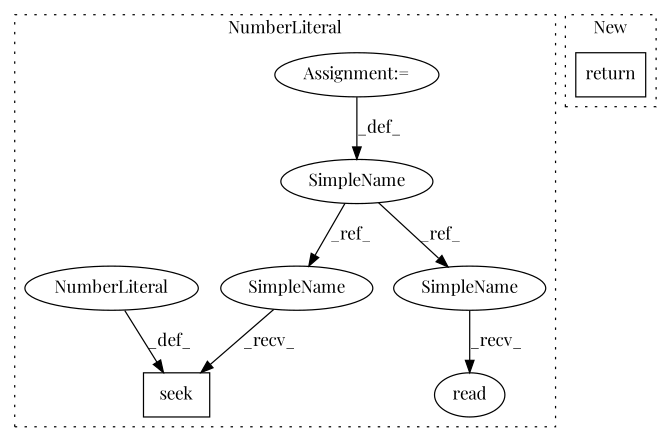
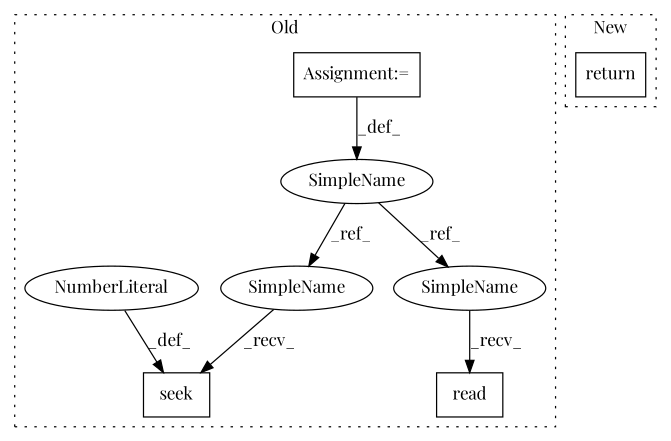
cluster "NumberLiteral": label "NumberLiteral" -> "Old"
node "Assignment:=": shape ellipse -> box
node "read": shape ellipse -> box
